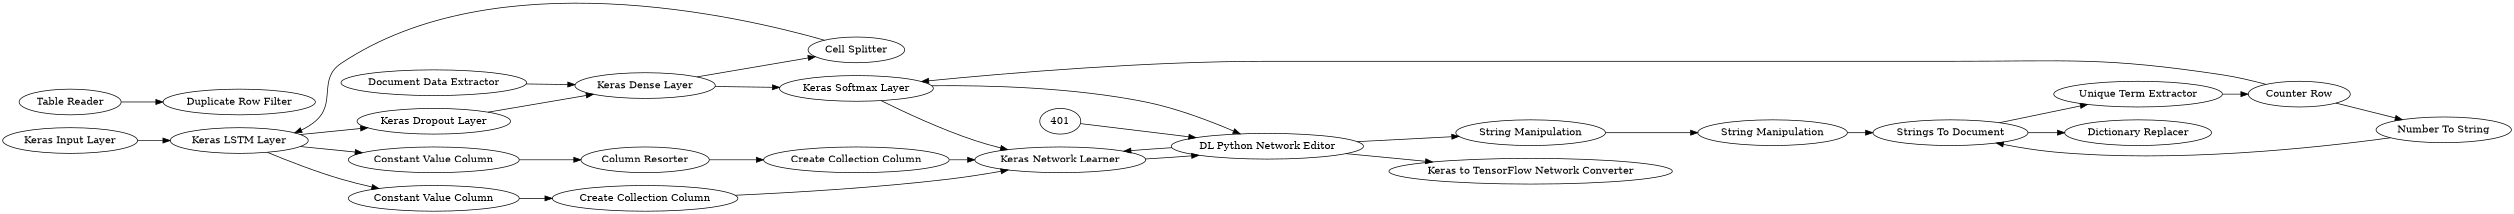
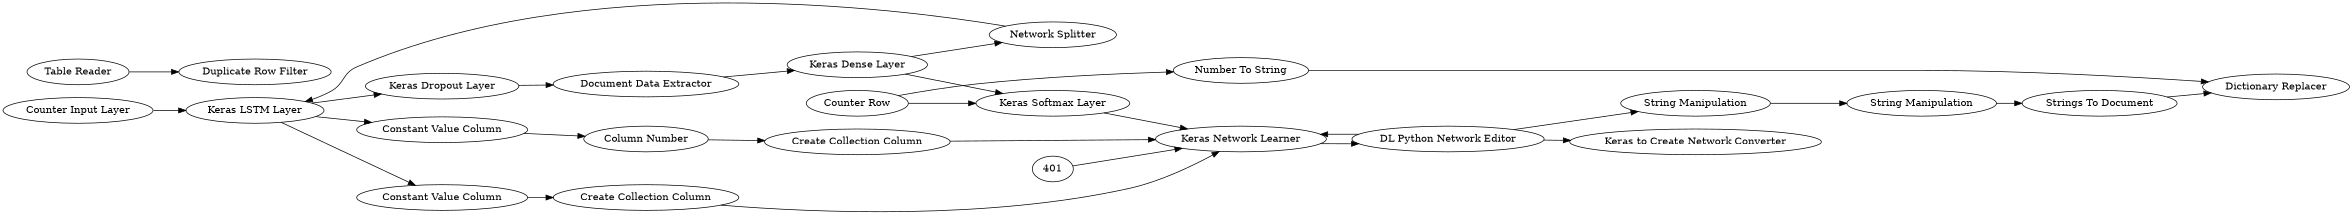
node "Cell Splitter": label "Cell Splitter" -> "Network Splitter"
edge "Keras Softmax Layer" -> "DL Python Network Editor": removed
node "Unique Term Extractor": removed
edge "Keras Dropout Layer" -> "Keras Dense Layer": now "Keras Dropout Layer" -> "Document Data Extractor"
edge "401" -> "DL Python Network Editor": now "401" -> "Keras Network Learner"
node "Keras Input Layer": label "Keras Input Layer" -> "Counter Input Layer"
edge "Number To String" -> "Strings To Document": now "Number To String" -> "Dictionary Replacer"
node "Column Resorter": label "Column Resorter" -> "Column Number"
node "Keras to TensorFlow Network Converter": label "Keras to TensorFlow Network Converter" -> "Keras to Create Network Converter"
